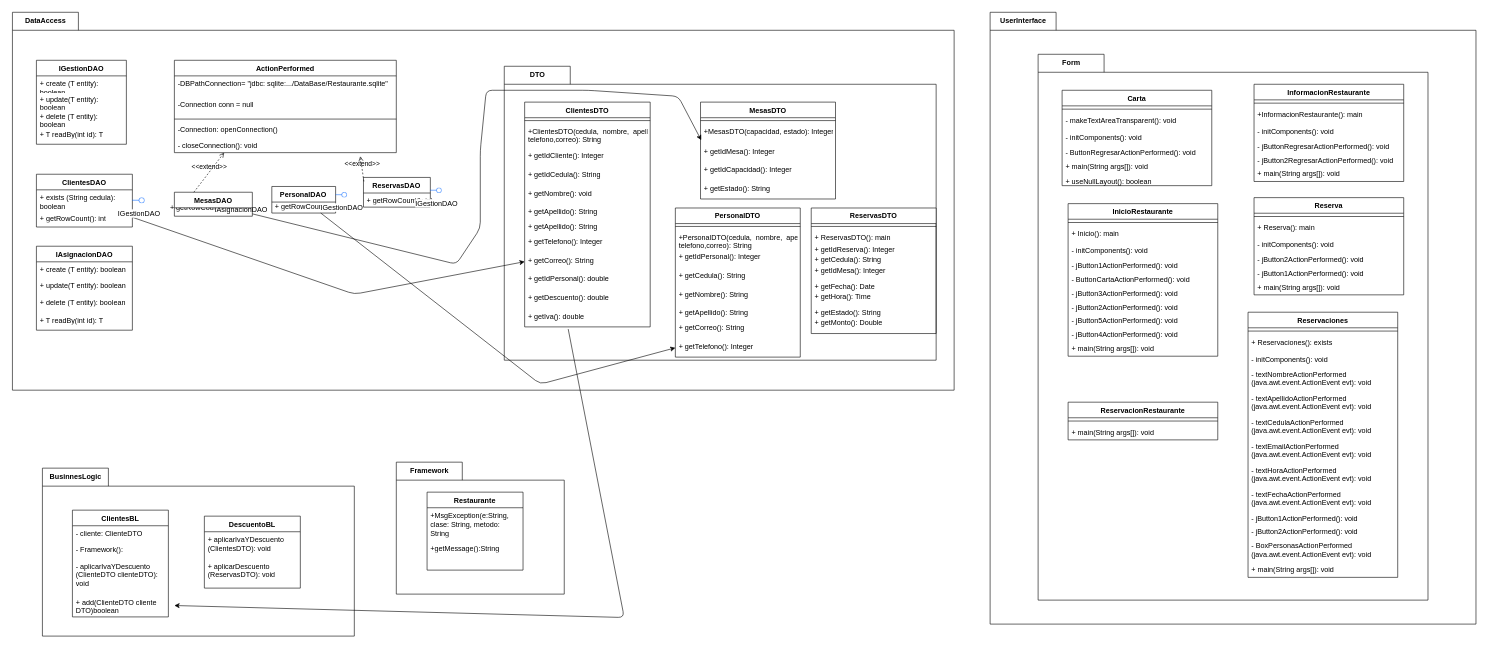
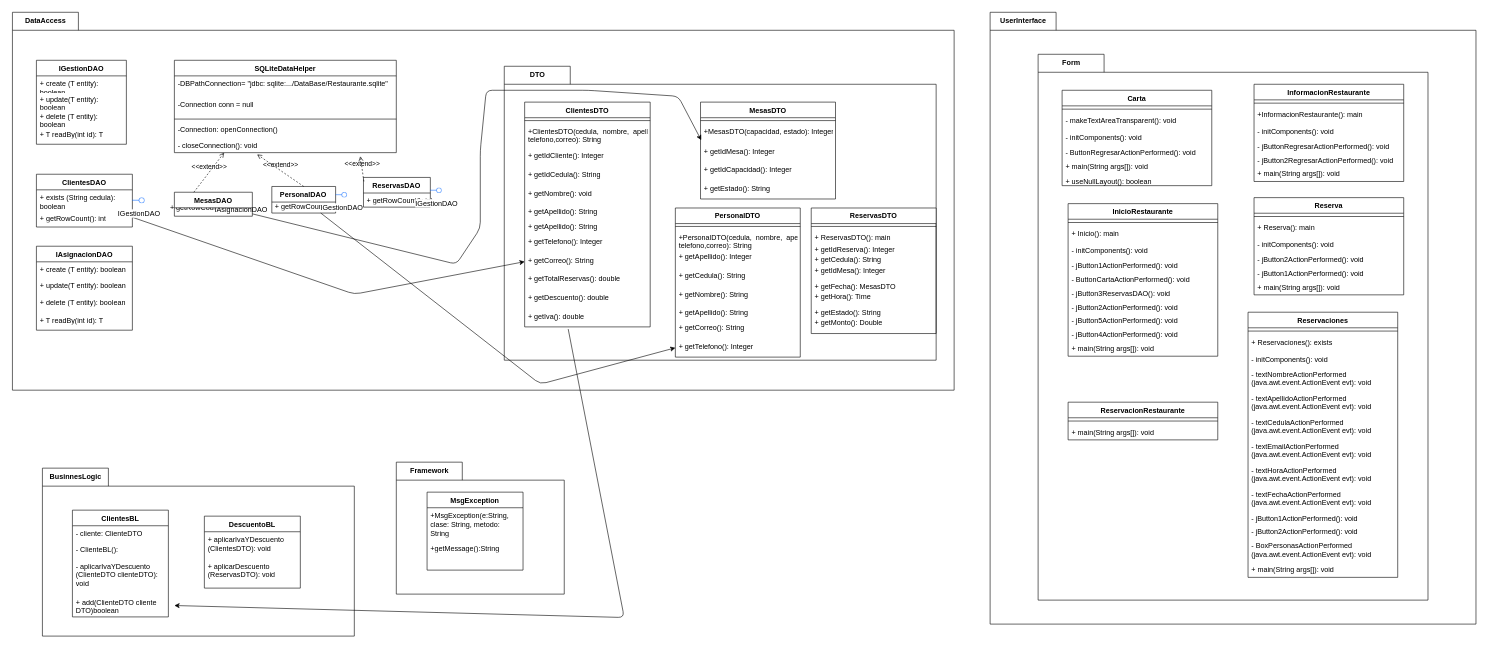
node "ActionPerformed": label "ActionPerformed" -> "SQLiteDataHelper"
edge "PersonalDAO" -> "- closeConnection(): void": added, label "<<extend>>"
node "+ getIdPersonal(): Integer": label "+ getIdPersonal(): Integer" -> "+ getApellido(): Integer"
node "+ getIdPersonal(): double": label "+ getIdPersonal(): double" -> "+ getTotalReservas(): double"
node "+ getFecha(): Date": label "+ getFecha(): Date" -> "+ getFecha(): MesasDTO"
node "- jButton3ActionPerformed(): void": label "- jButton3ActionPerformed(): void" -> "- jButton3ReservasDAO(): void"
node "Restaurante": label "Restaurante" -> "MsgException"
node "- Framework():": label "- Framework():" -> "- ClienteBL():"
